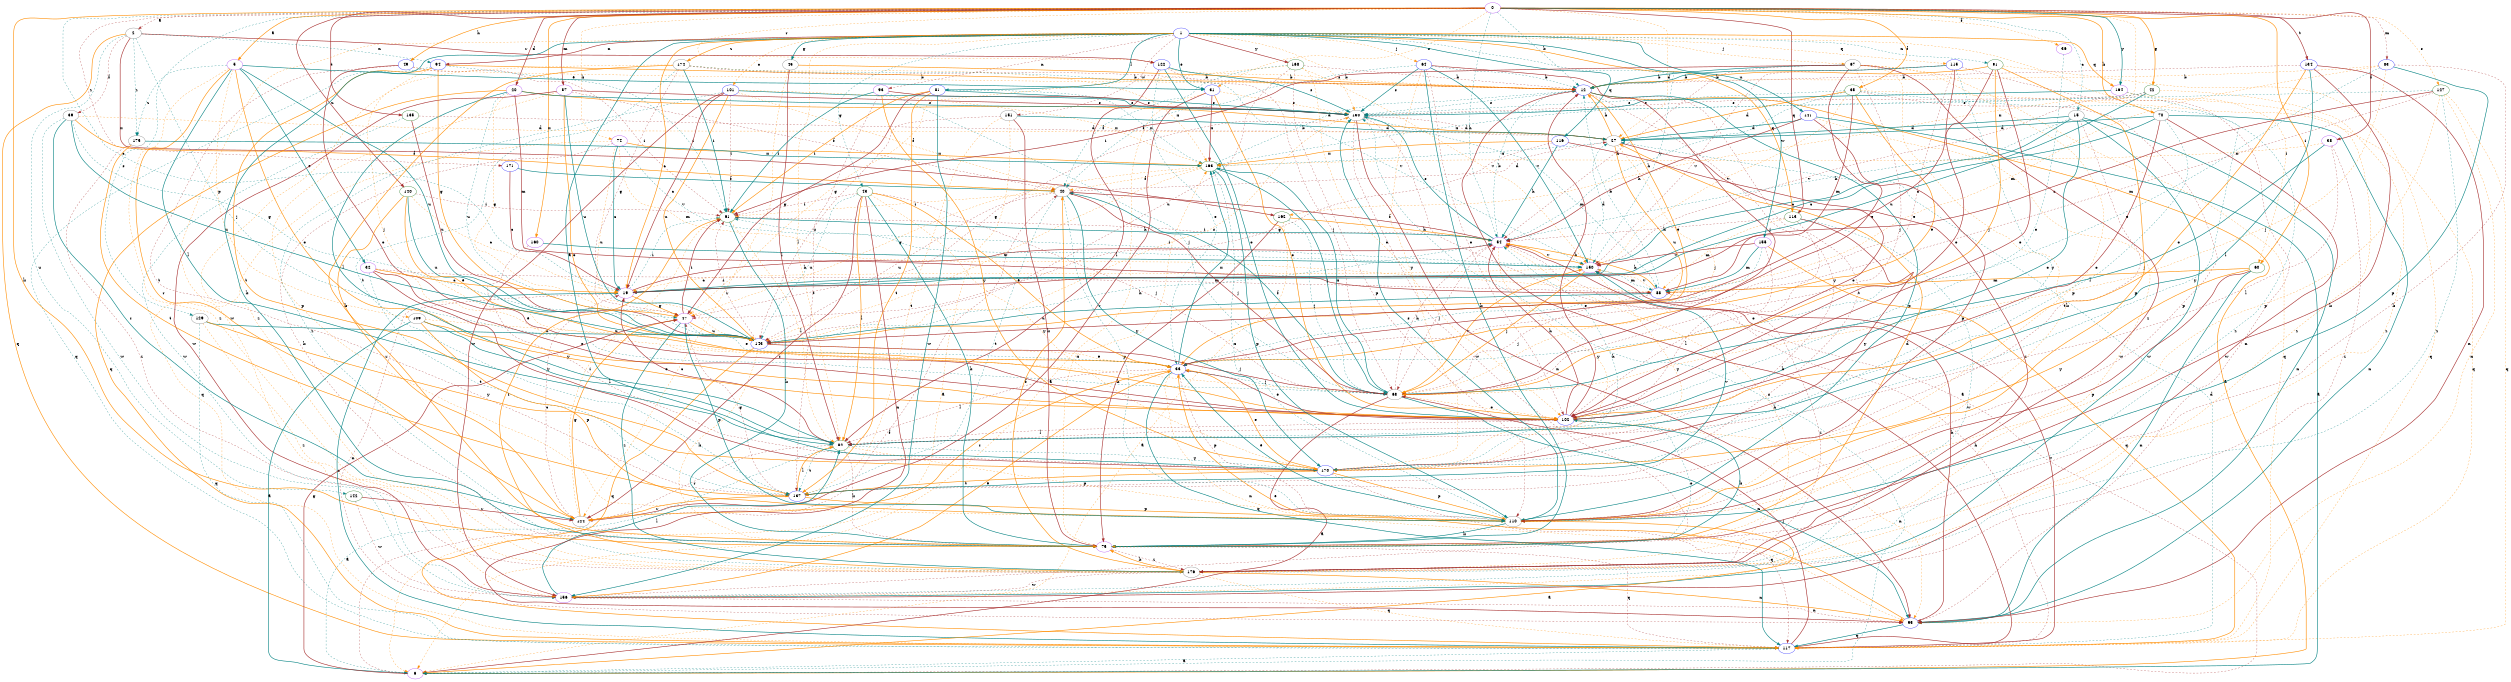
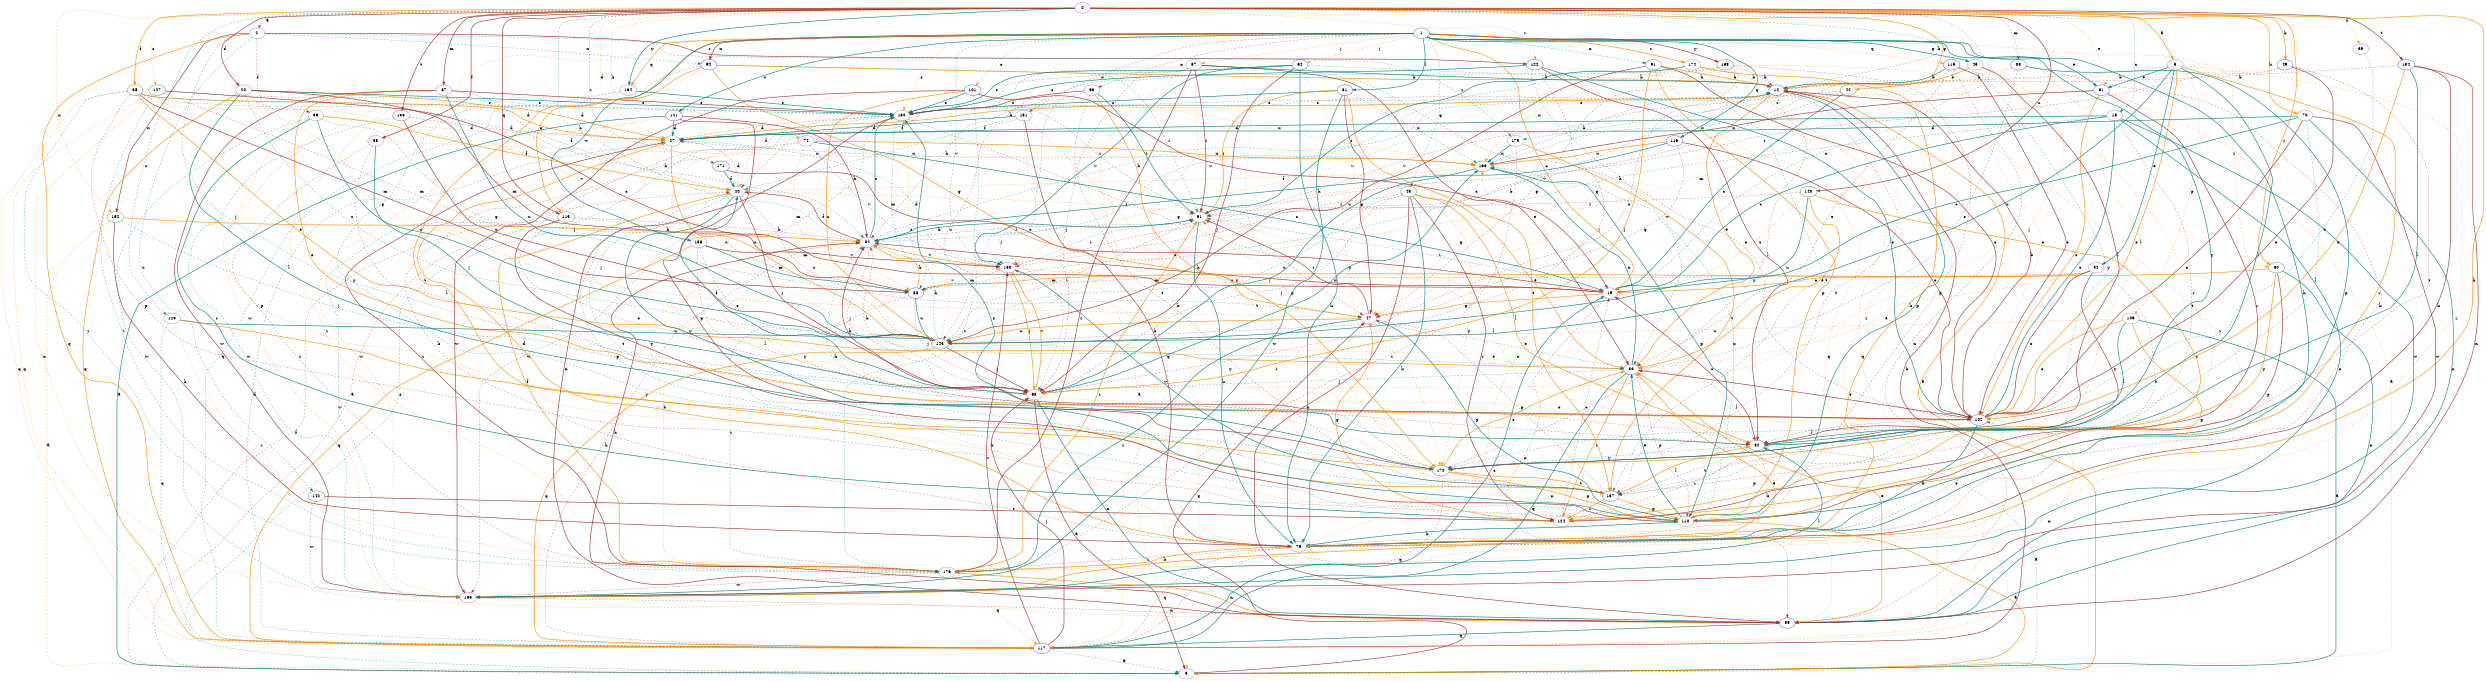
edge "122" -> "33": label "e" -> "w"
node "160": removed
edge "1" -> "170": label "a" -> "y"
edge "127" -> "110": removed, label "p"
edge "74" -> "117": now "174" -> "117"
